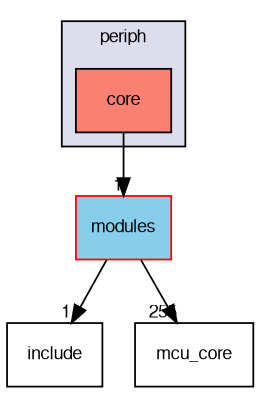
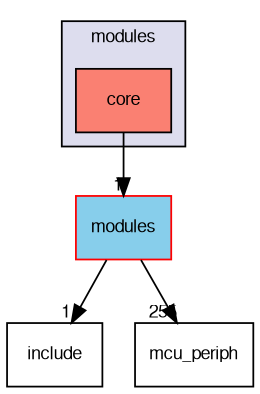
cluster "periph": label "periph" -> "modules"
node "mcu_core": label "mcu_core" -> "mcu_periph"
